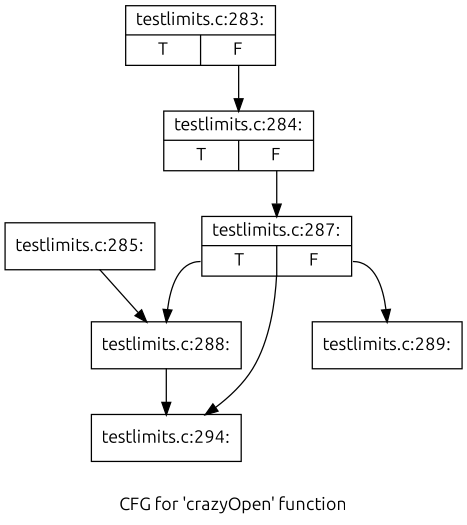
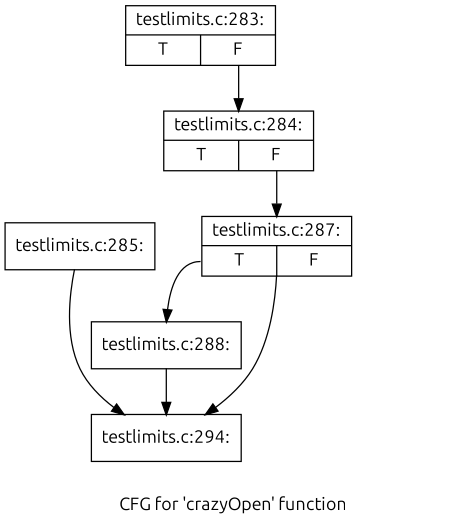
edge "testlimits.c:285:" -> "testlimits.c:288:": now "testlimits.c:285:" -> "testlimits.c:294:"
node "testlimits.c:289:": removed
